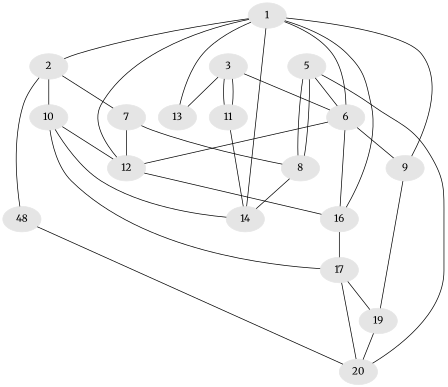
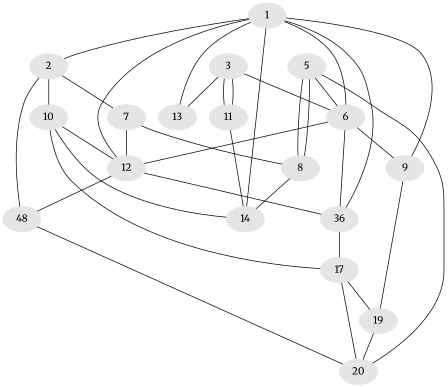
edge "12" -- "48": added
node "16": label "16" -> "36"
